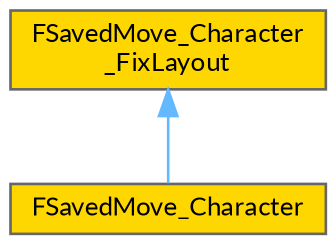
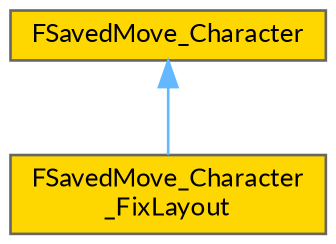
edge "FSavedMove_Character" -> "FSavedMove_Character _FixLayout": reversed
